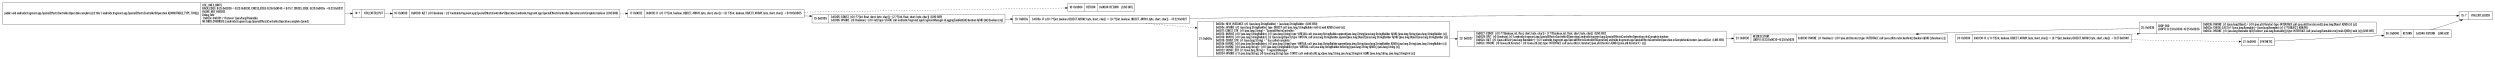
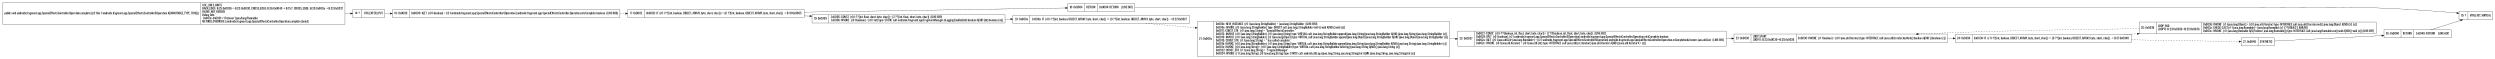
edge "17: 0x0002" -> "18: 0x0004": style dashed -> solid
edge "20: 0x000a" -> "15: ?": now "18: 0x0004" -> "15: ?"
node "15: ?": text "MTH_EXIT_BLOCK" -> "MTH_EXIT_VIRTUAL"
edge "25: 0x0036" -> "23: 0x0030": style solid -> dashed
node "23: 0x0030": text "NEEDED_START" -> "LOOP_START"
edge "23: 0x0030" -> "24: 0x0034": added
